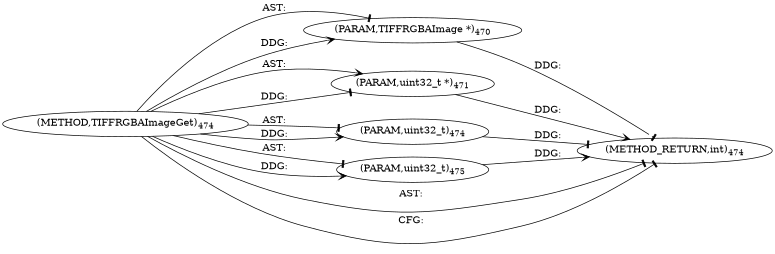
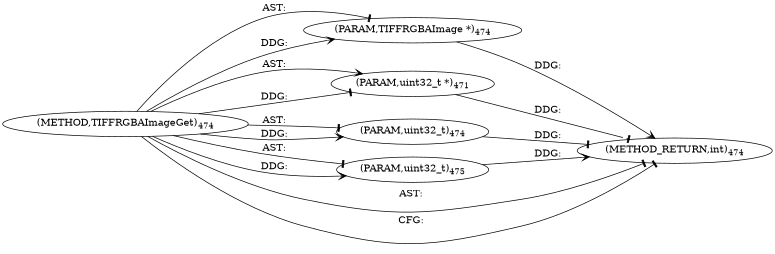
node "(PARAM,TIFFRGBAImage *)": text "470" -> "474"
edge "(PARAM,TIFFRGBAImage *)" -> "(METHOD_RETURN,int)": arrowhead tee -> vee
edge "(PARAM,uint32_t *)" -> "(METHOD_RETURN,int)": arrowhead vee -> tee
